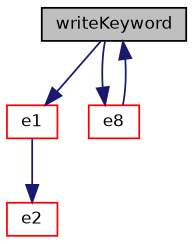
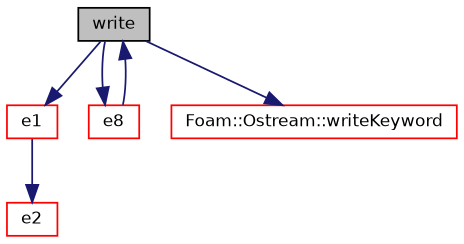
node "writeKeyword": label "writeKeyword" -> "write"
node "Foam::Ostream::writeKeyword": added
